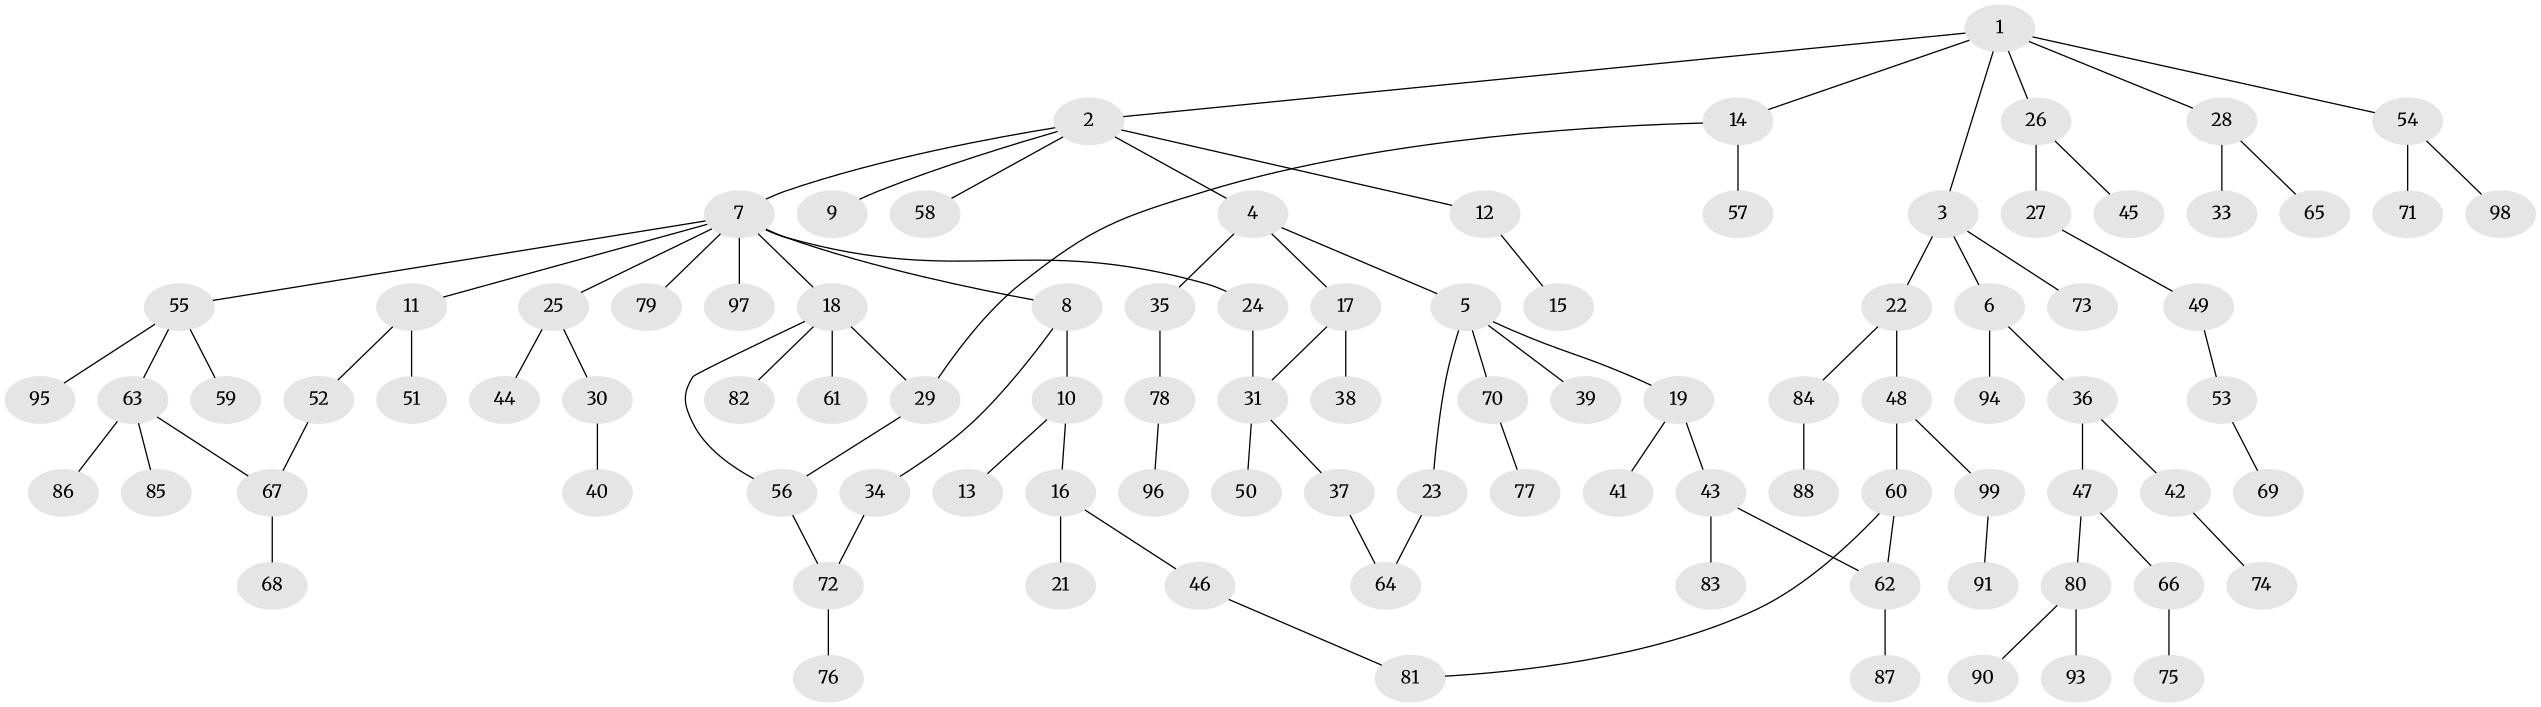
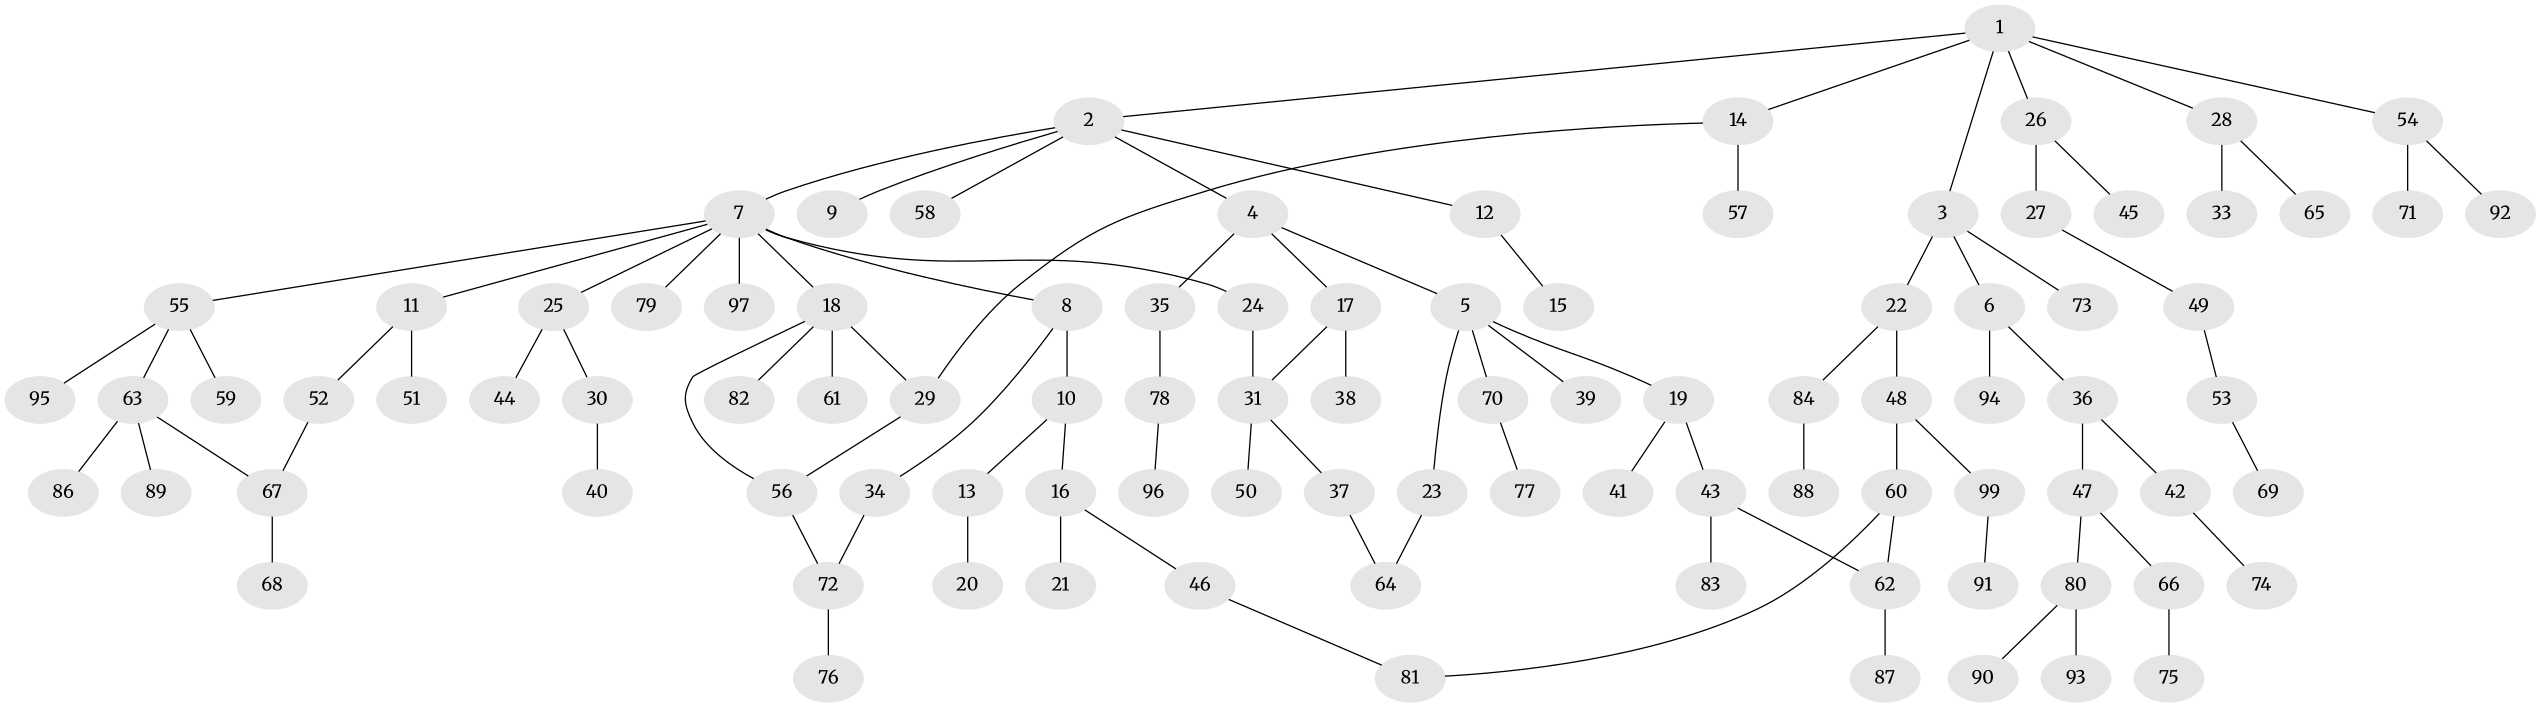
node "98": label "98" -> "92"
node "85": label "85" -> "89"
node "20": added
